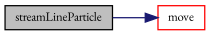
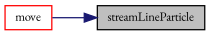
edge "streamLineParticle" -> "move": reversed
